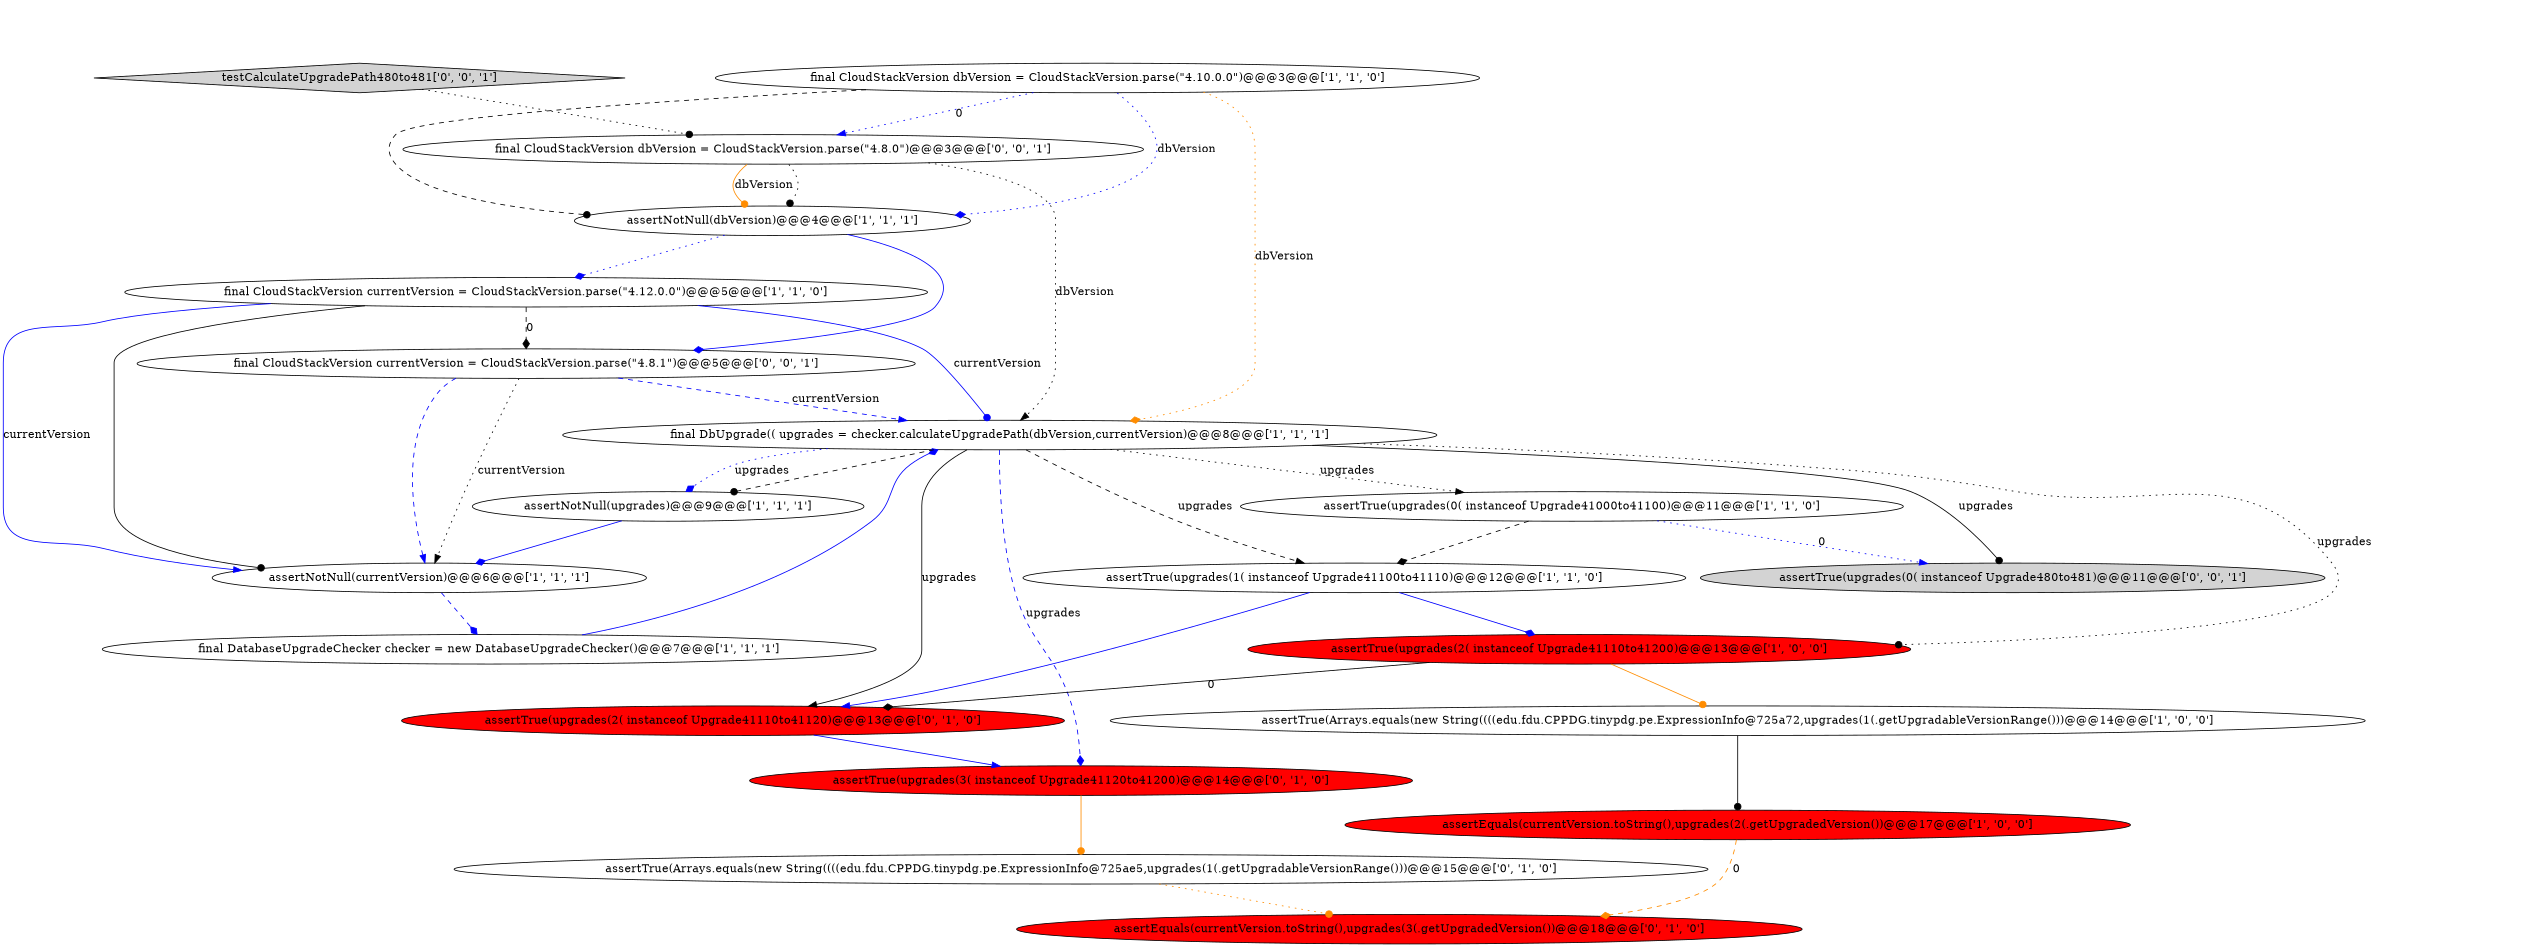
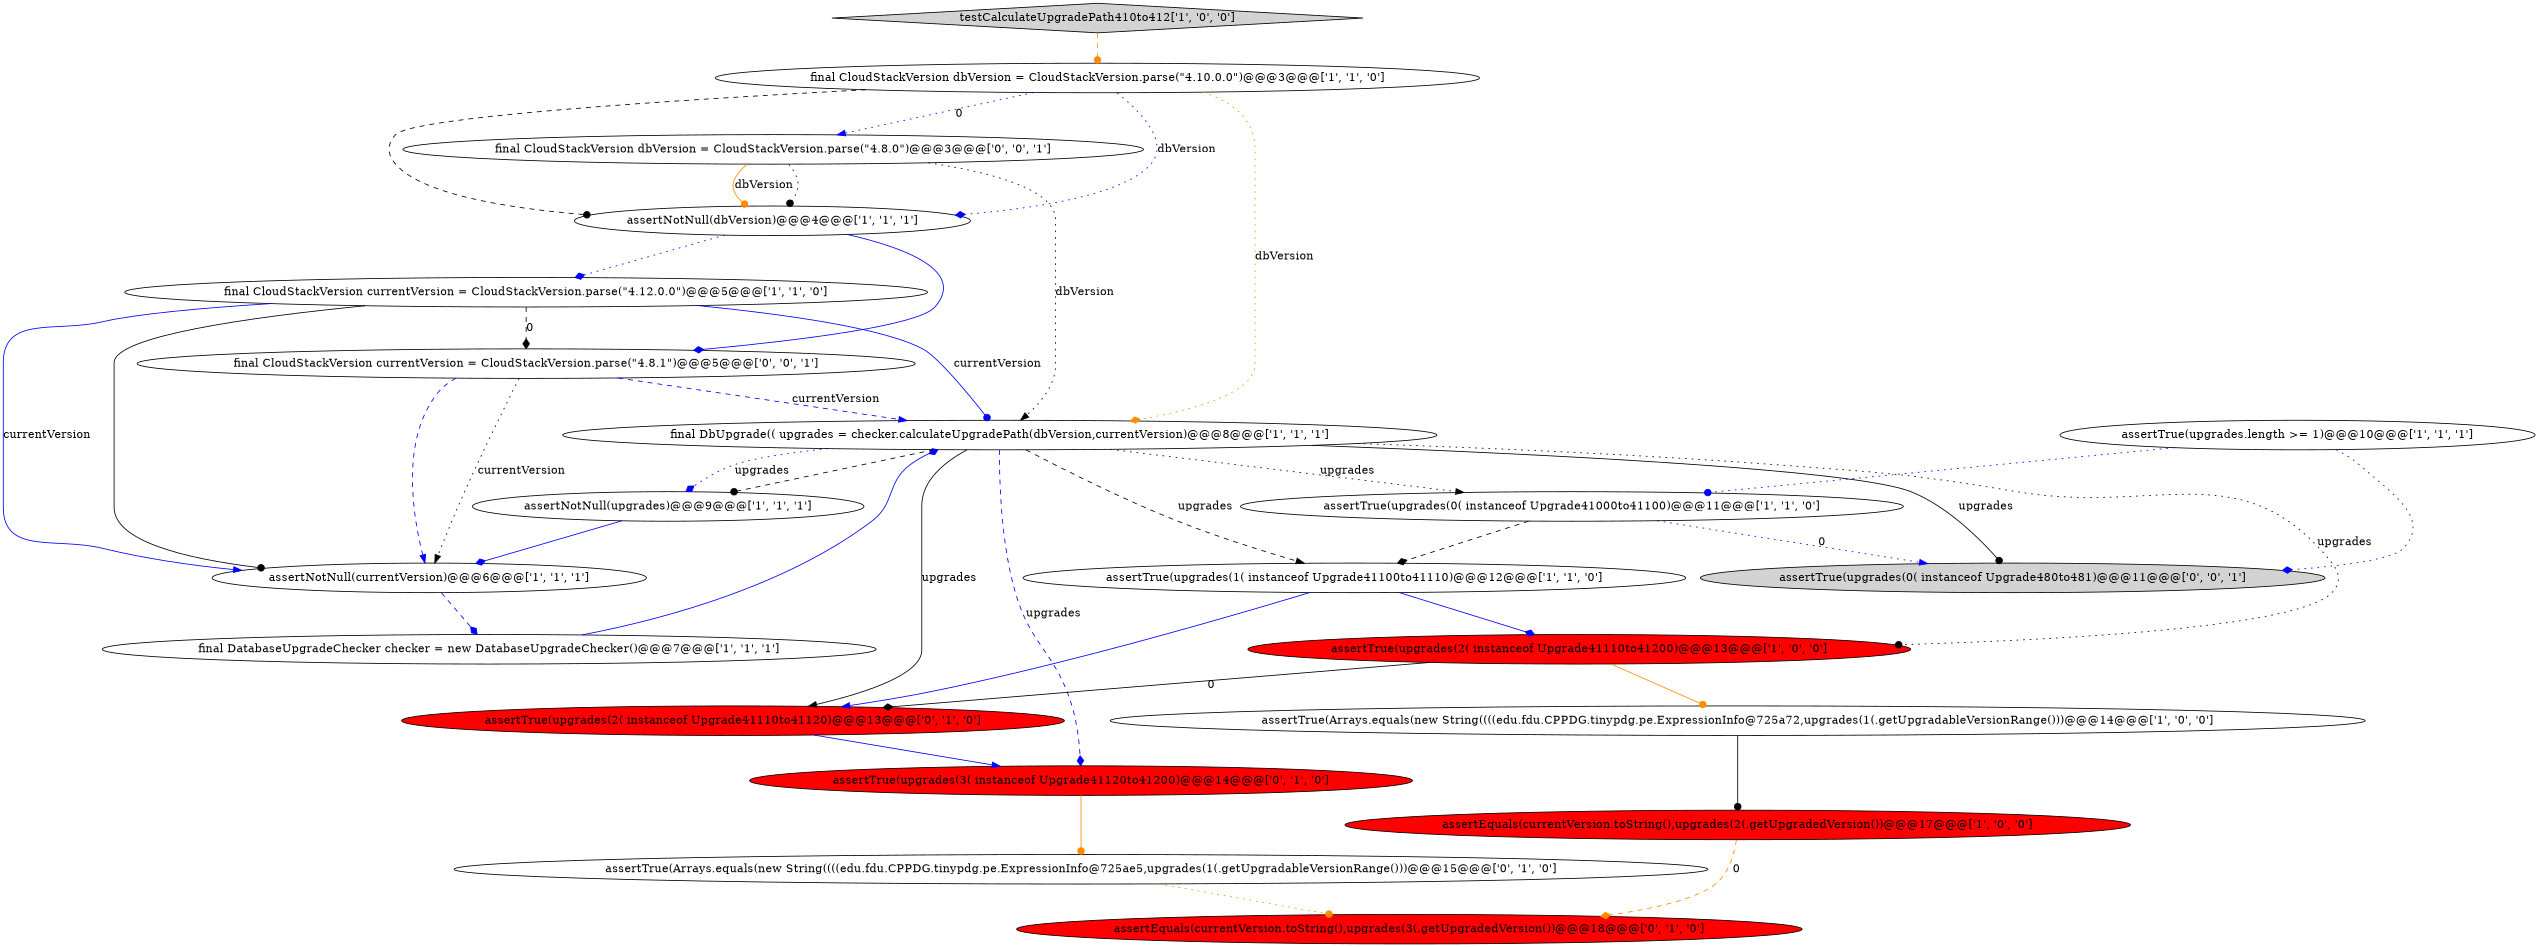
node "testCalculateUpgradePath410to412['1', '0', '0']": added
node "testCalculateUpgradePath480to481['0', '0', '1']": removed
node "assertTrue(upgrades.length >= 1)@@@10@@@['1', '1', '1']": added
